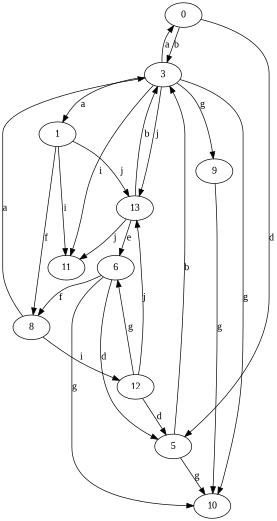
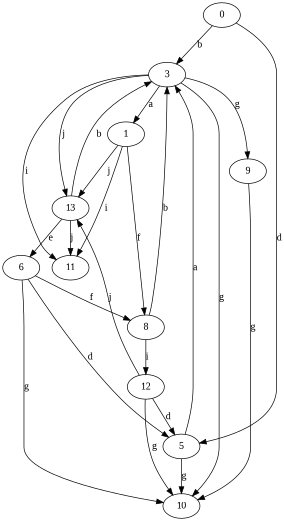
edge "3" -> "0": removed, label "a"
edge "8" -> "3": label "a" -> "b"
edge "5" -> "3": label "b" -> "a"
edge "12" -> "6": now "12" -> "10"
